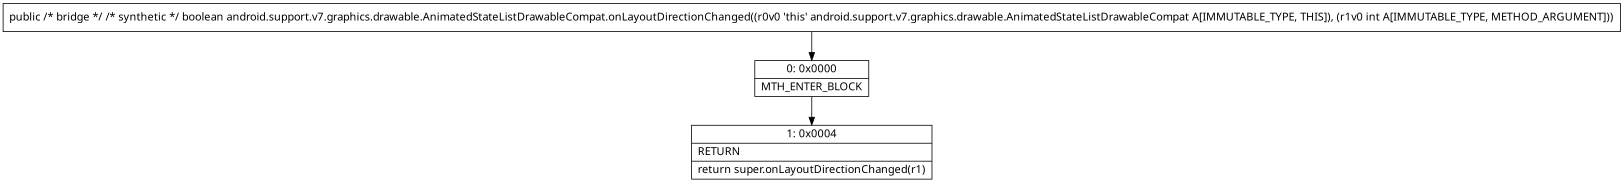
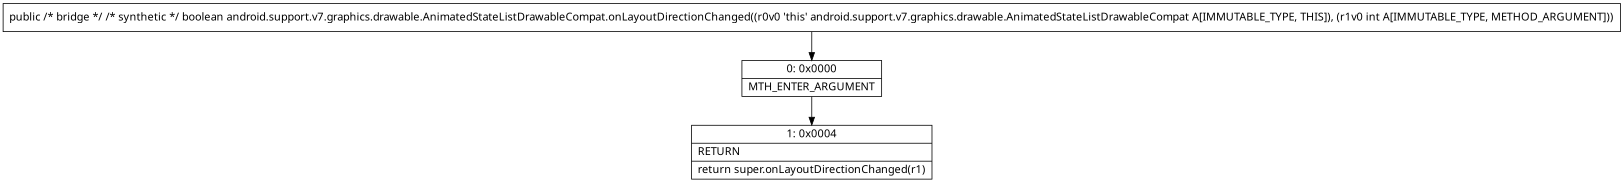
node "0: 0x0000": text "MTH_ENTER_BLOCK" -> "MTH_ENTER_ARGUMENT"
